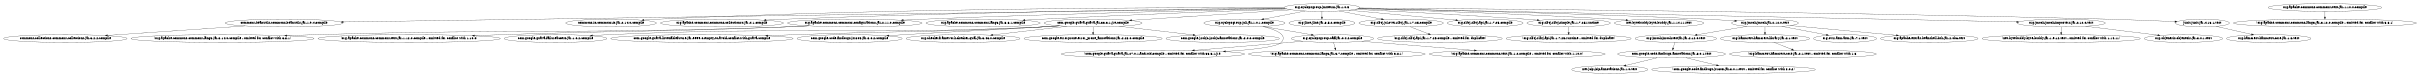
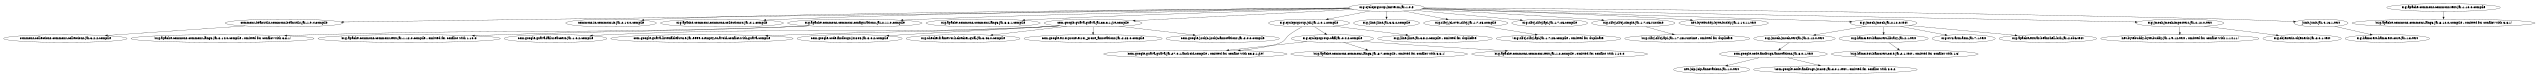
node "(org.jline:jline:jar:3.5.2:compile - omitted for duplicate)": added
